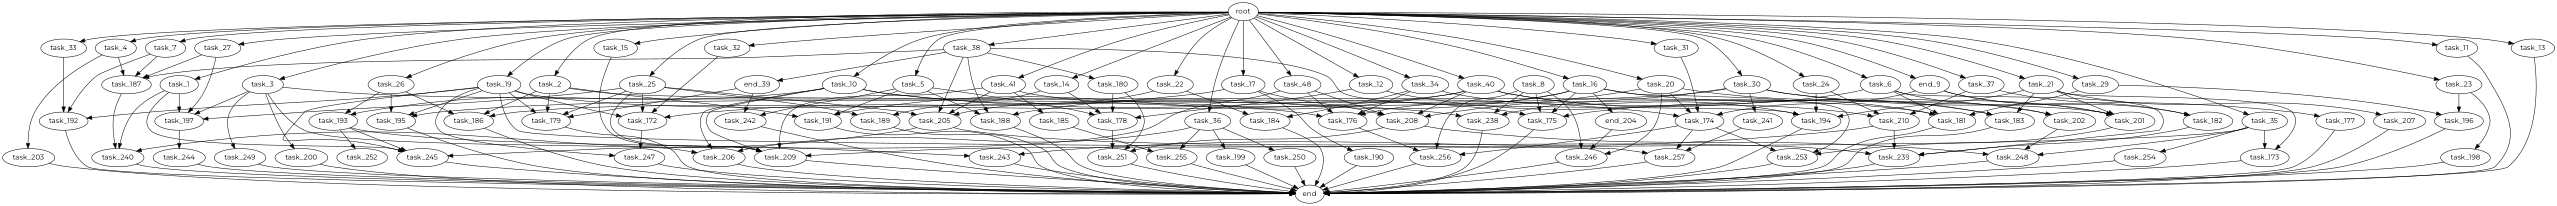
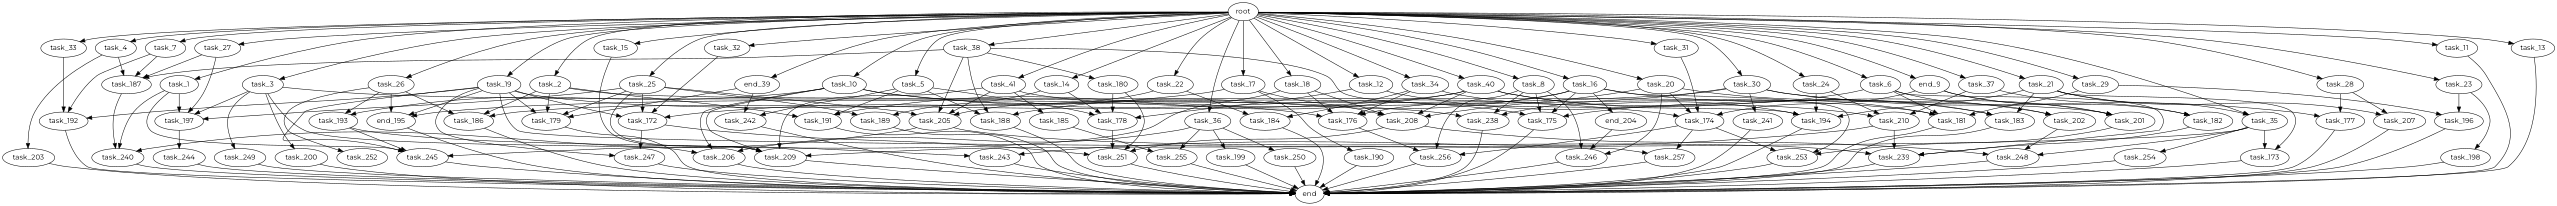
edge "root" -> "task_8": added
edge "task_38" -> "end_39": now "root" -> "end_39"
node "task_48": label "task_48" -> "task_18"
node "task_28": added
edge "task_21" -> "task_201": now "task_21" -> "task_35"
node "task_195": label "task_195" -> "end_195"
edge "task_172" -> "task_251": added
edge "task_193" -> "task_252": now "task_26" -> "task_252"
edge "task_241" -> "task_257": now "task_241" -> "end"
